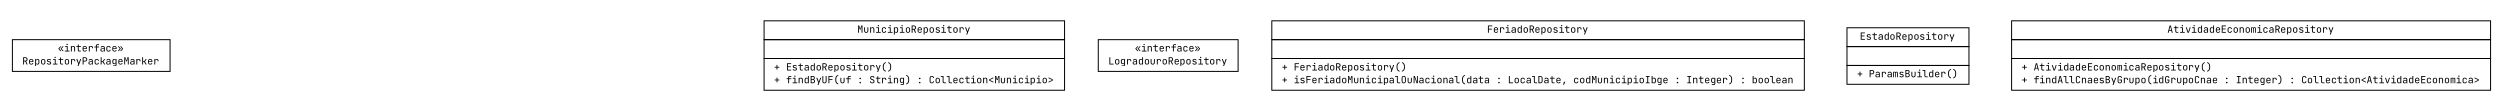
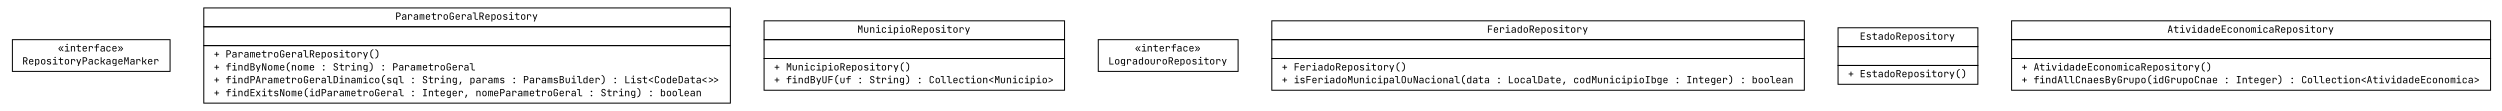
node "ParametroGeralRepository": added
node "MunicipioRepository": text "+ EstadoRepository()" -> "+ MunicipioRepository()"
node "EstadoRepository": text "+ ParamsBuilder()" -> "+ EstadoRepository()"
